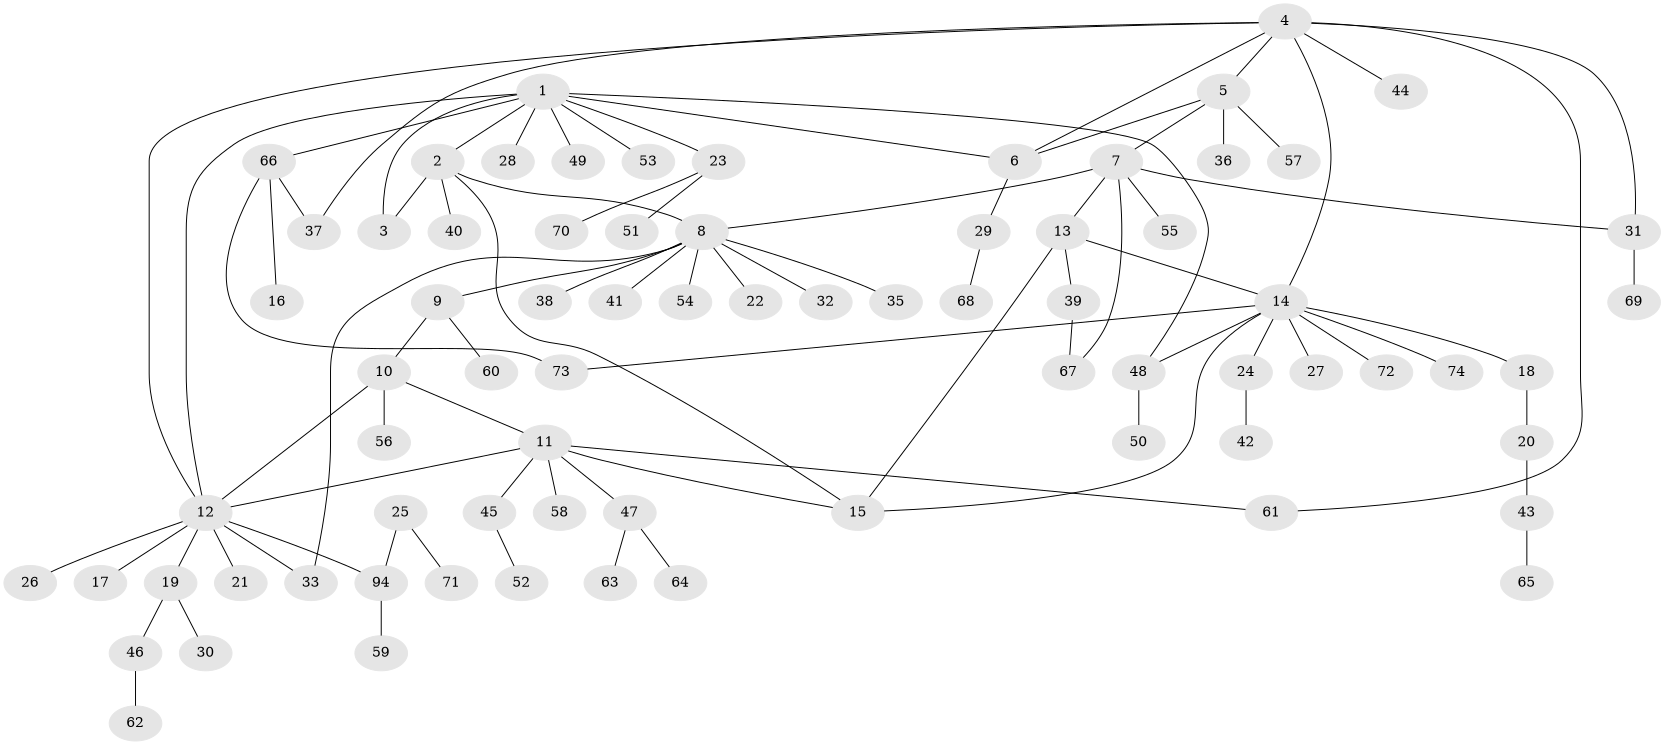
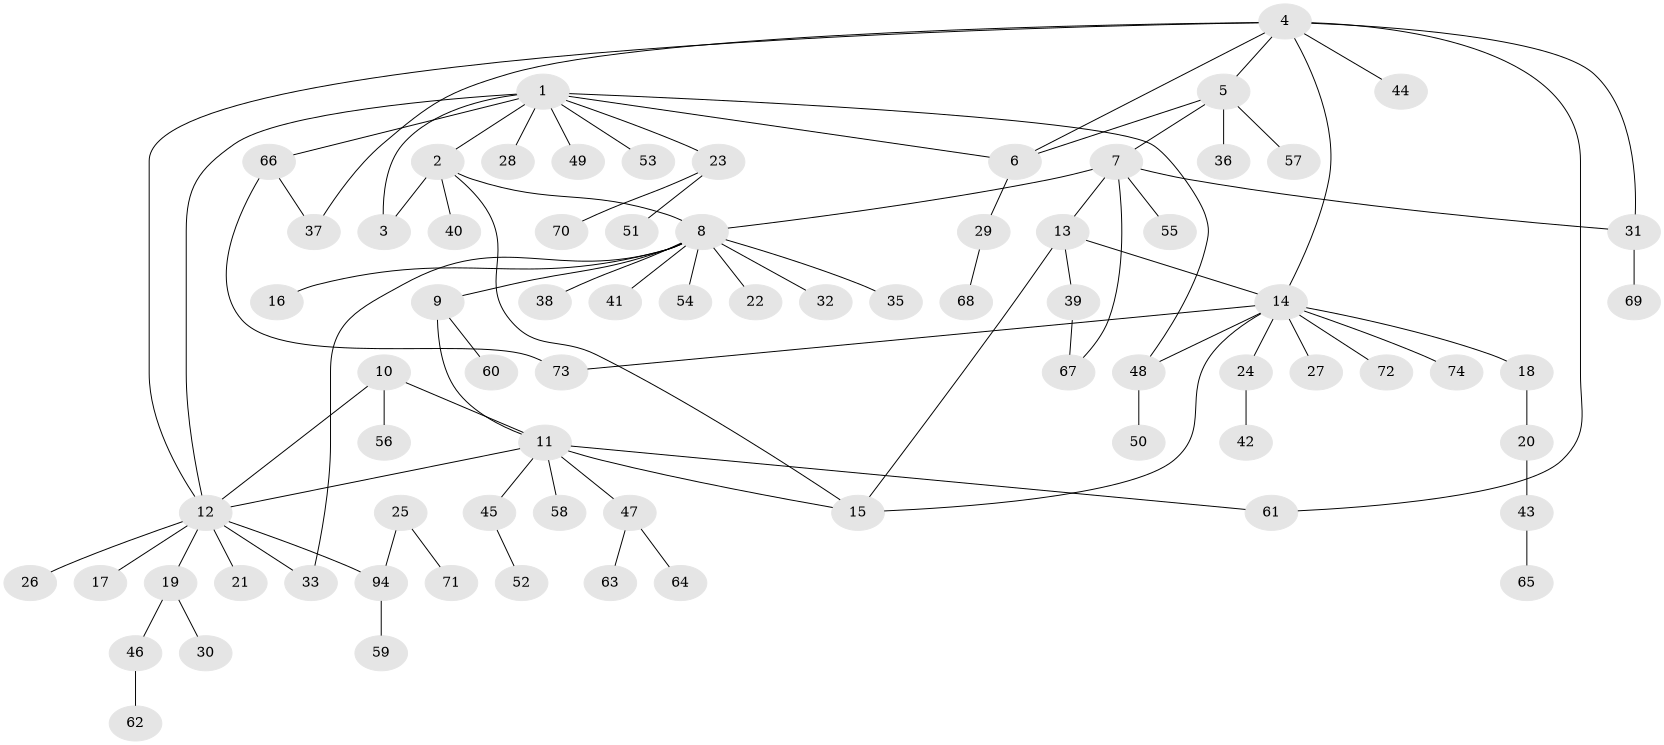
edge "66" -- "16": now "8" -- "16"
edge "9" -- "10": now "9" -- "11"
